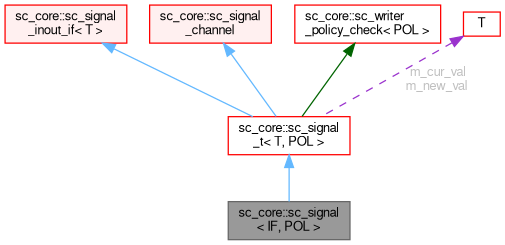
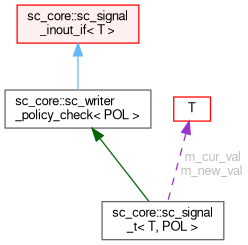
node "sc_core::sc_signal _channel": removed
node "sc_core::sc_writer _policy_check< POL >": color red -> gray40
edge "sc_core::sc_signal _t< T, POL >" -> "sc_core::sc_signal _inout_if< T >": now "sc_core::sc_writer _policy_check< POL >" -> "sc_core::sc_signal _inout_if< T >"
node "sc_core::sc_signal _t< T, POL >": color red -> gray40
node "sc_core::sc_signal < IF, POL >": removed
